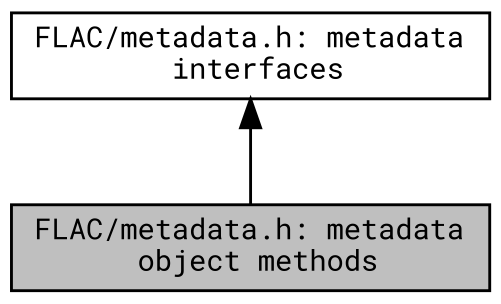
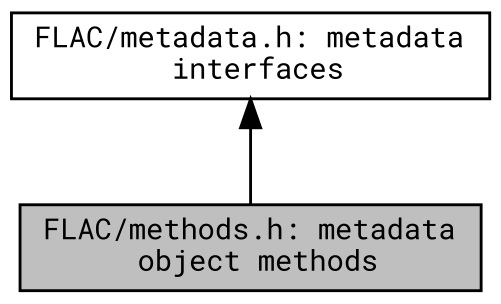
node "FLAC/metadata.h: metadata object methods": label "FLAC/metadata.h: metadata object methods" -> "FLAC/methods.h: metadata object methods"
